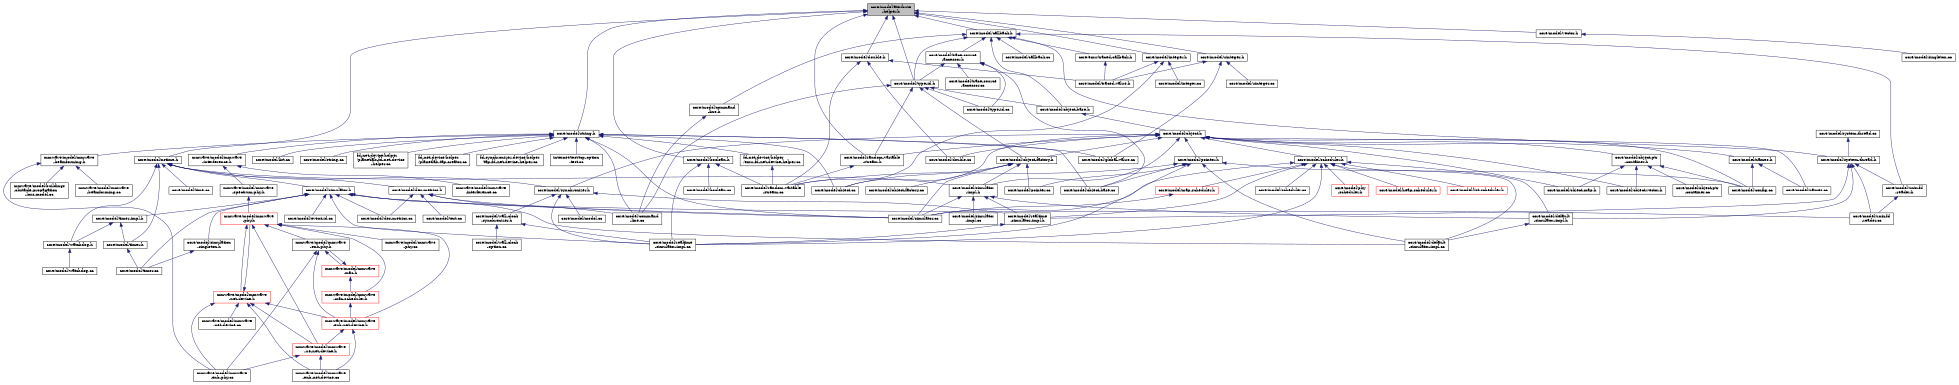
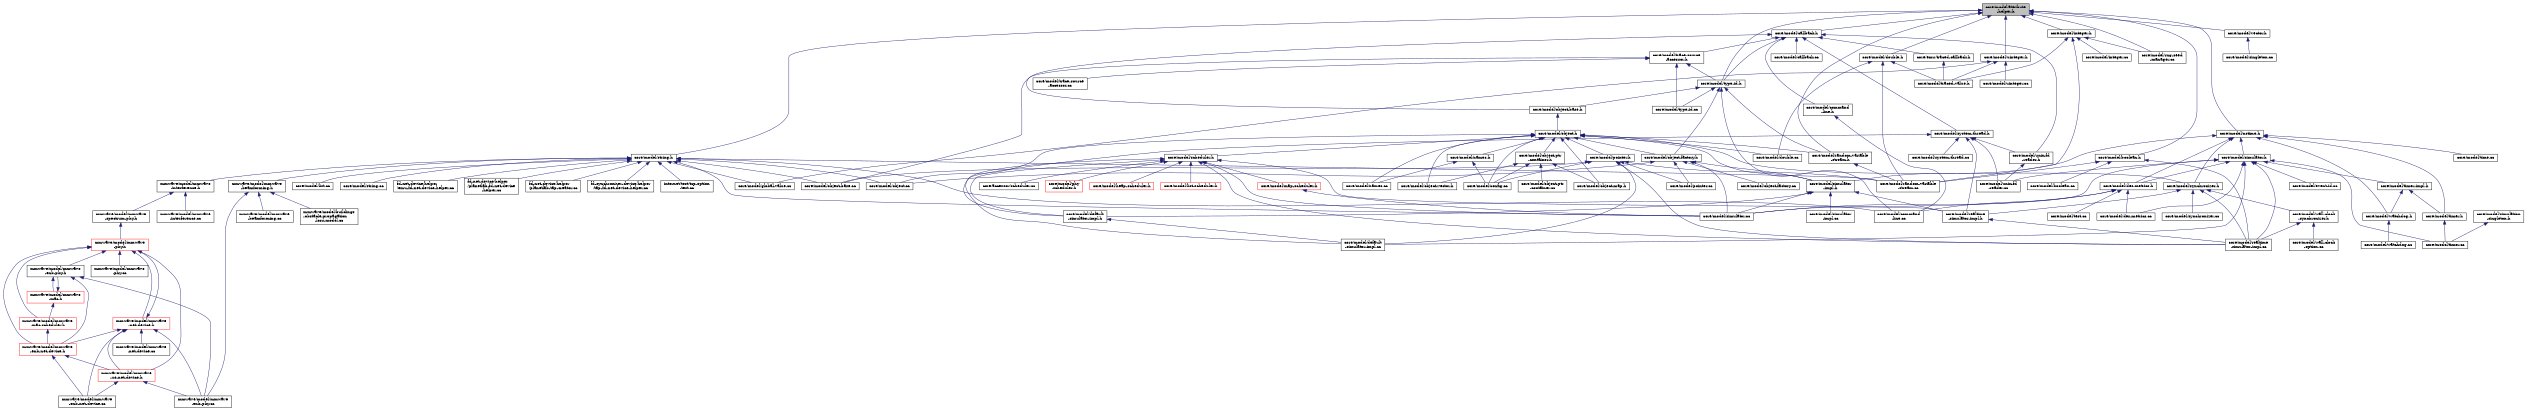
node "core/model/rng-seed -manager.cc": added
edge "core/model/system-thread.h" -> "core/model/system-thread.cc": reversed
edge "core/model/random-variable -stream.cc" -> "fd-net-device/helper /emu-fd-net-device-helper.cc": now "core/model/random-variable -stream.cc" -> "core/model/string.h"
node "core/model/scheduler.cc": label "core/model/scheduler.cc" -> "core/accessor/scheduler.cc"
edge "core/model/simulation -singleton.h" -> "core/model/simulator.h": now "core/model/des-metrics.h" -> "core/model/simulator.h"
node "core/model/model.cc": label "core/model/model.cc" -> "core/model/synchronizer.cc"
